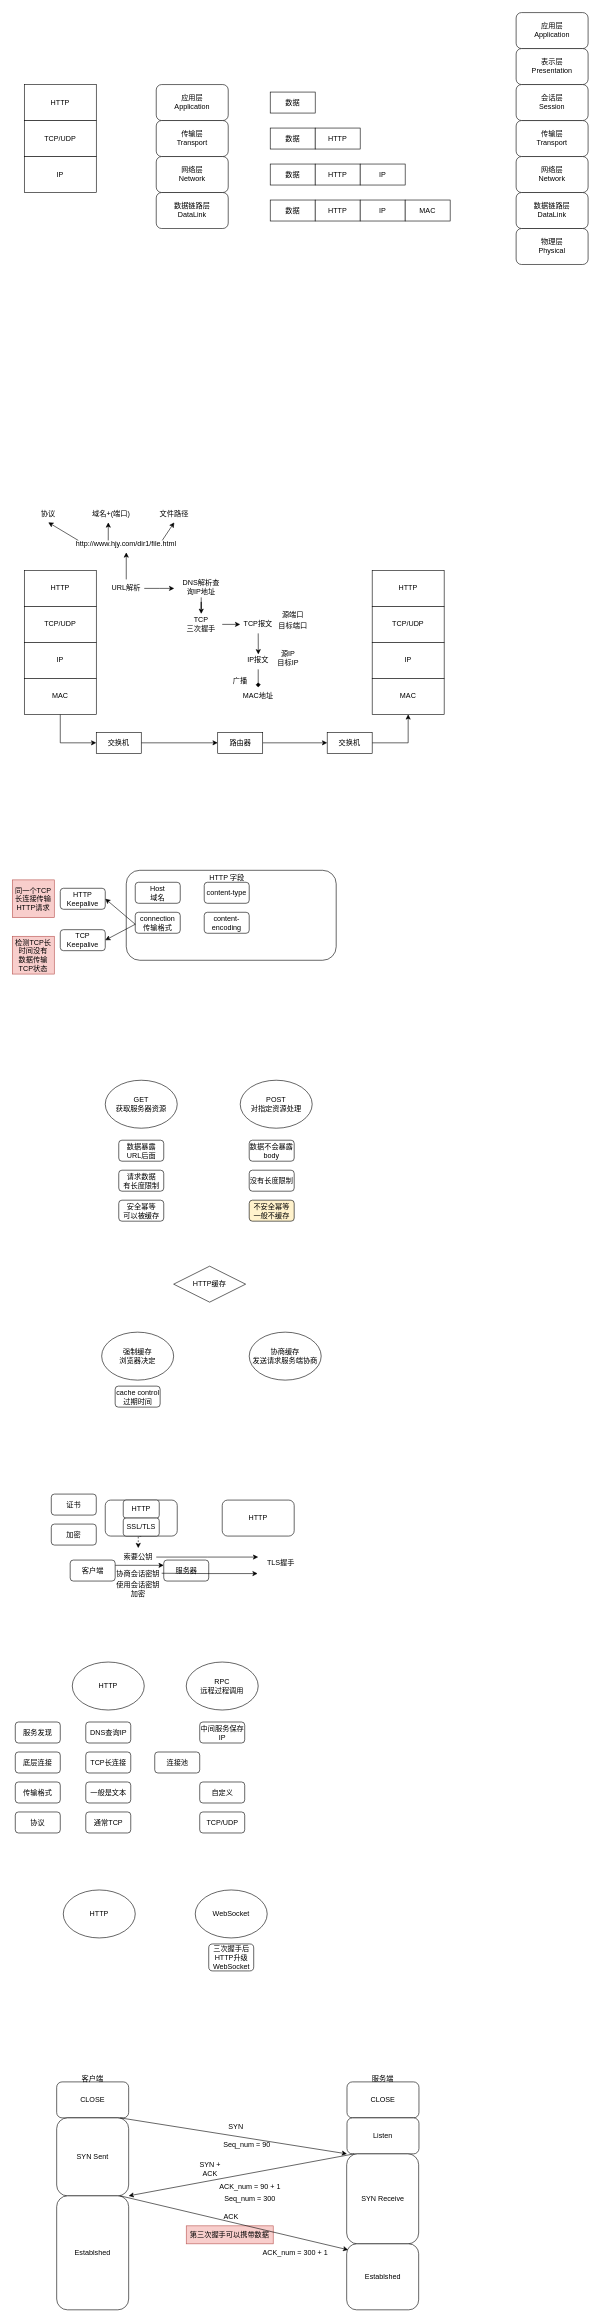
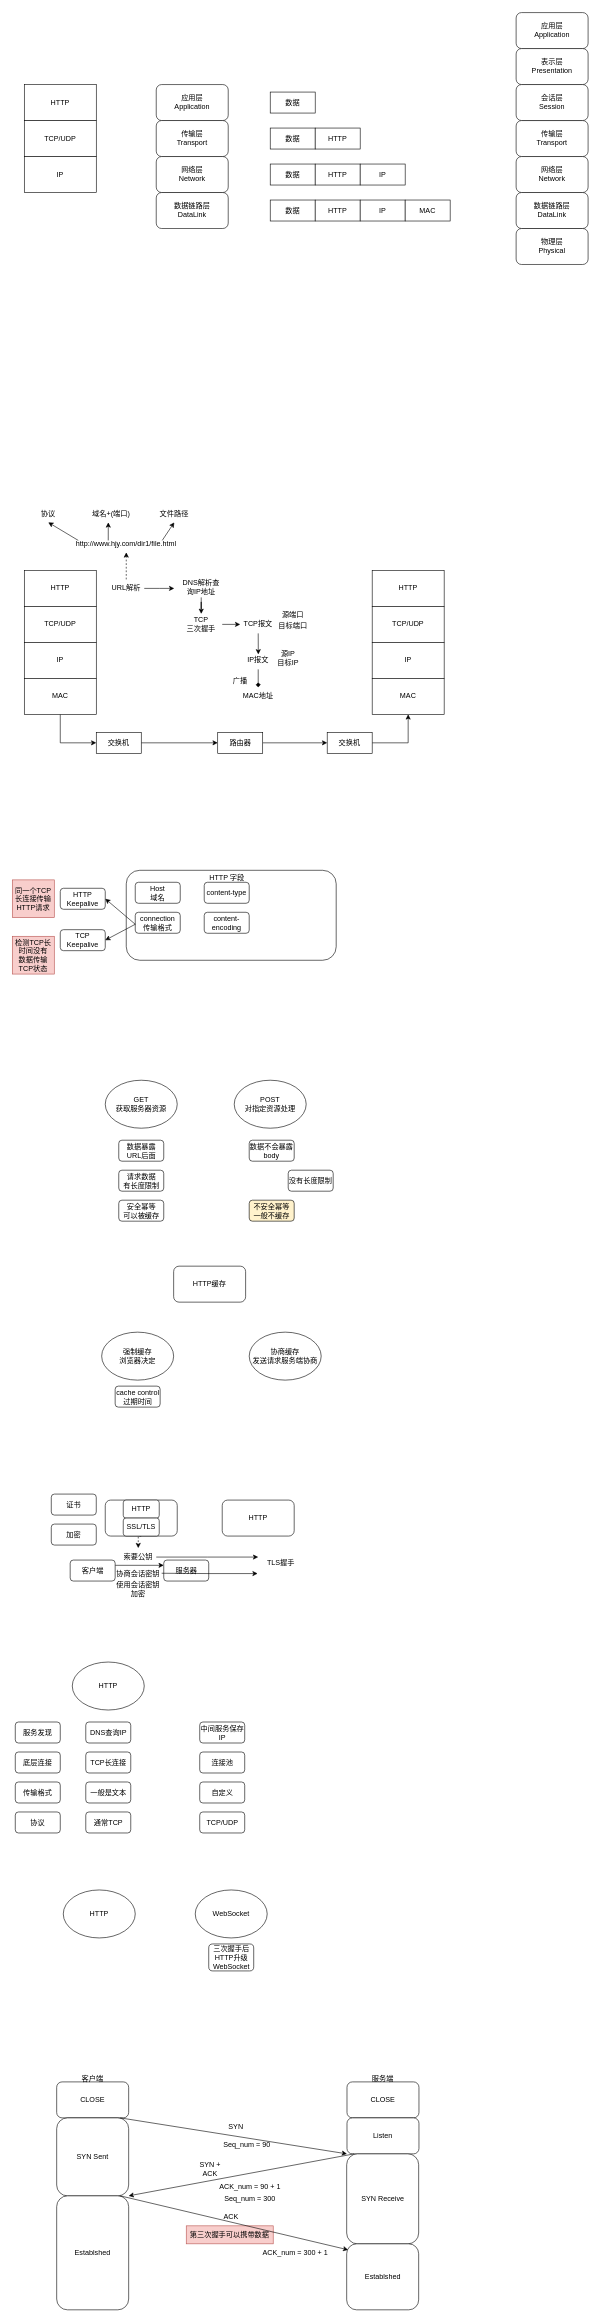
edge "URL解析" -> "http://www.hjy.com/dir1/file.html": style solid -> dashed
node "POST 对指定资源处理": moved (276, 1104) -> (270, 1104)
node "没有长度限制": moved (272, 1181) -> (311, 1181)
node "HTTP缓存": shape diamond -> rounded rectangle
node "RPC 远程过程调用": removed
node "连接池": moved (177, 1763) -> (222, 1763)
